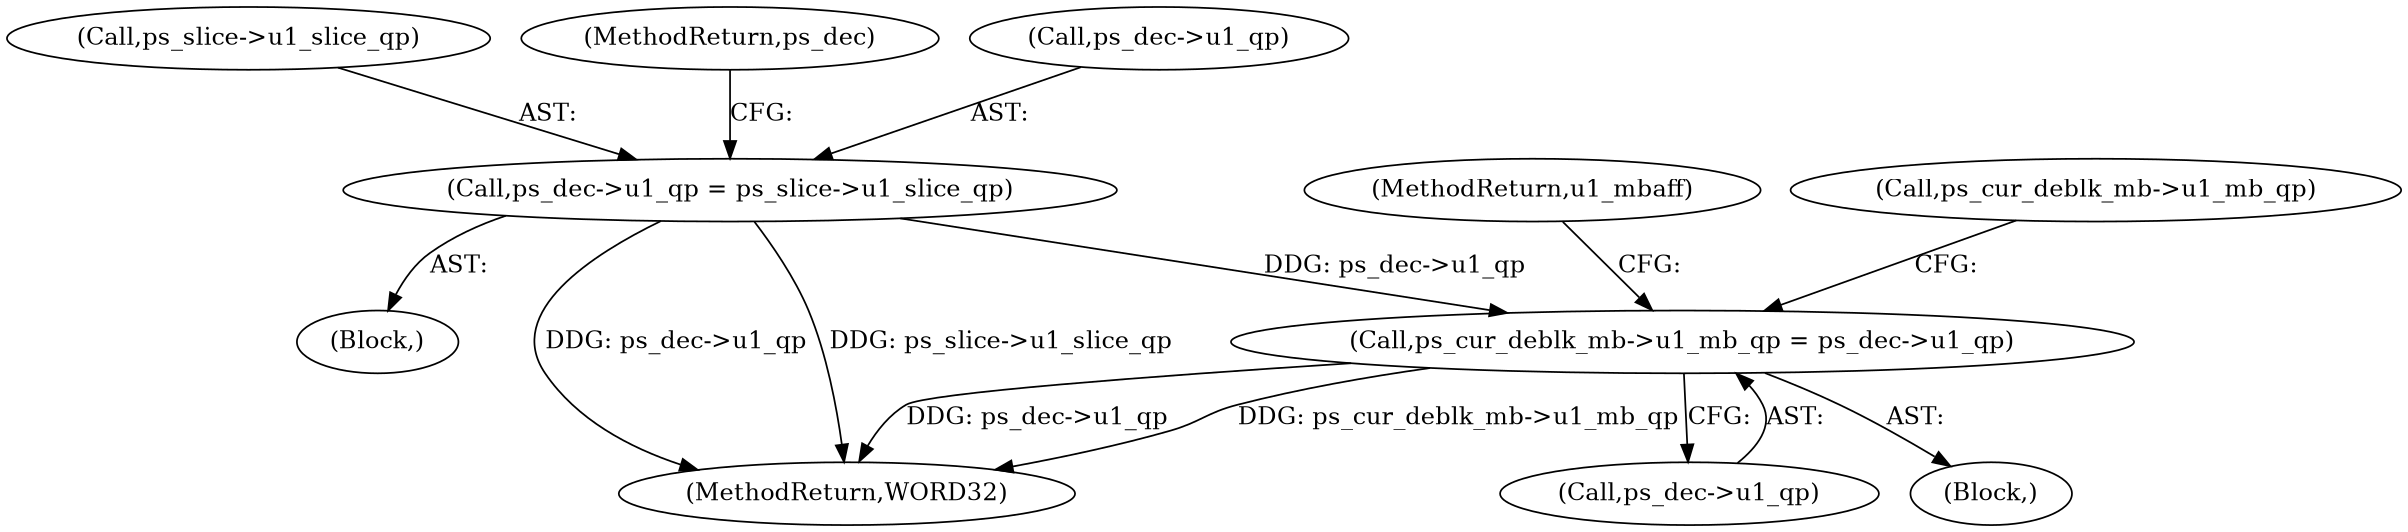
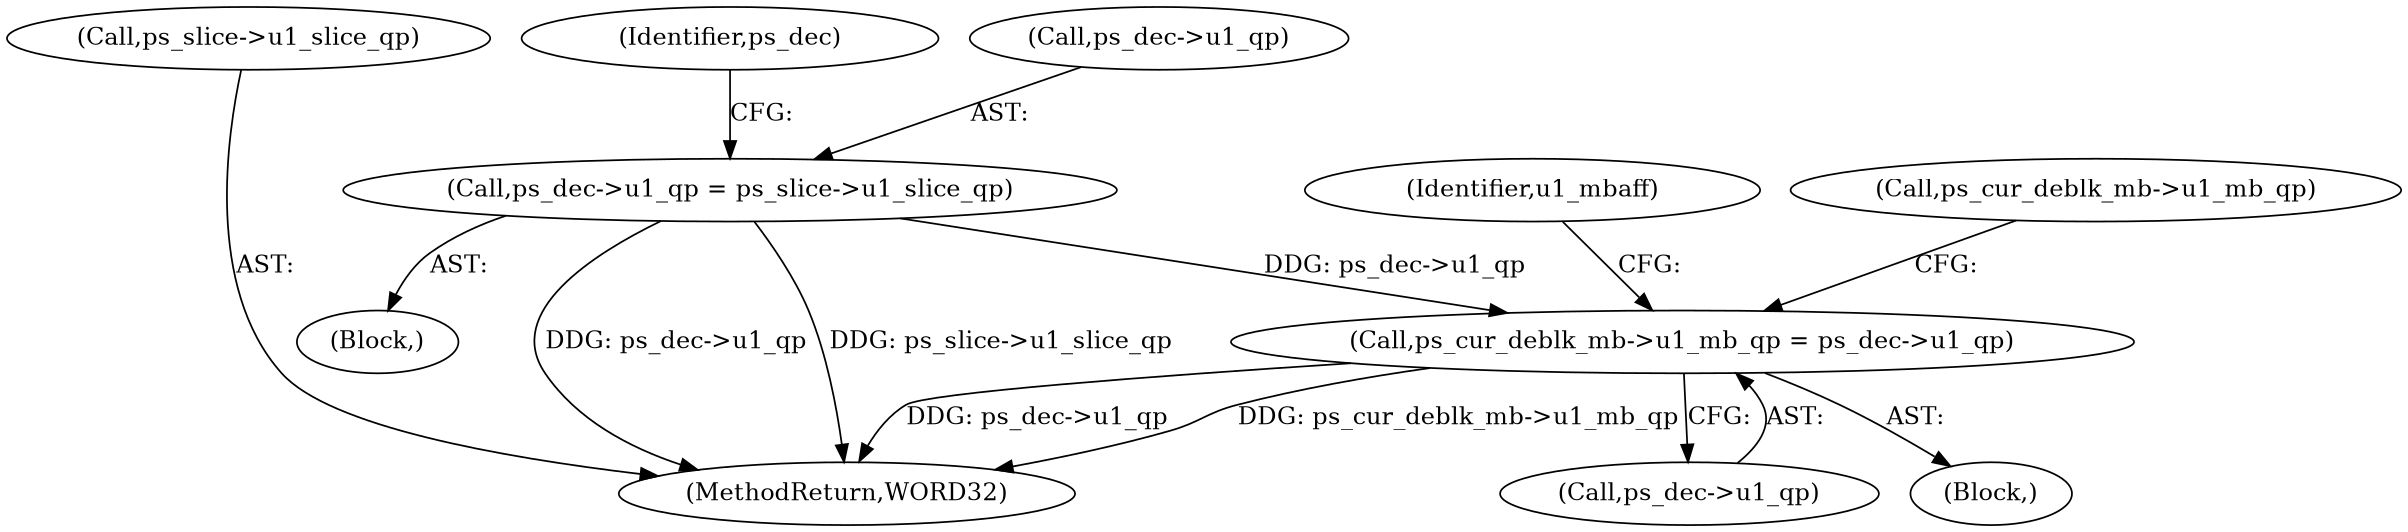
node "(MethodReturn,ps_dec)": label "(MethodReturn,ps_dec)" -> "(Identifier,ps_dec)"
edge "(Call,ps_slice->u1_slice_qp)" -> "(Call,ps_dec->u1_qp = ps_slice->u1_slice_qp)": now "(Call,ps_slice->u1_slice_qp)" -> "(MethodReturn,WORD32)"
node "(MethodReturn,u1_mbaff)": label "(MethodReturn,u1_mbaff)" -> "(Identifier,u1_mbaff)"
